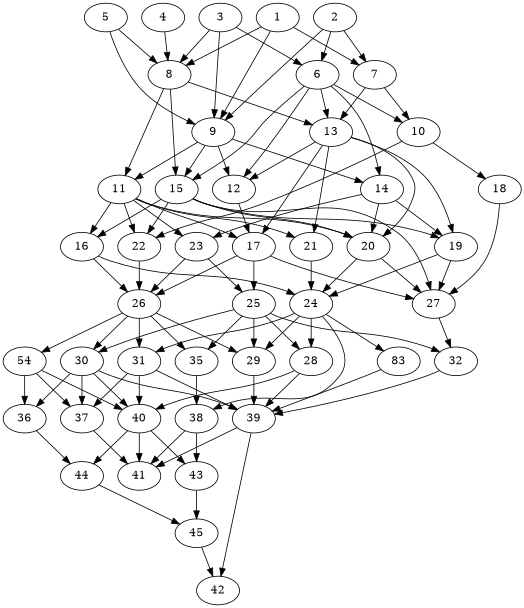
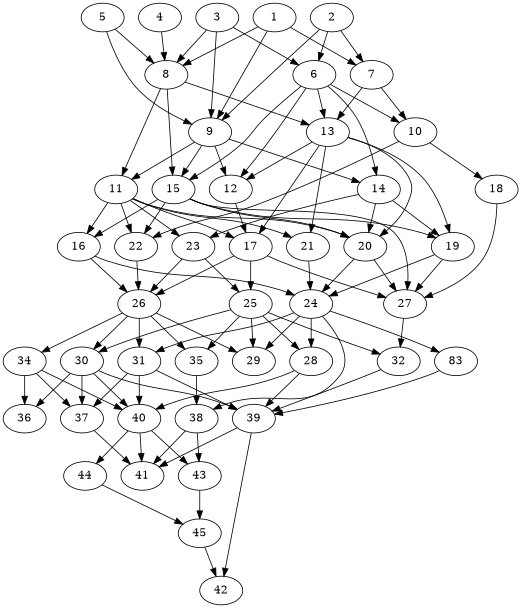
node "54": label "54" -> "34"
edge "29" -> "39": removed
edge "36" -> "44": removed
